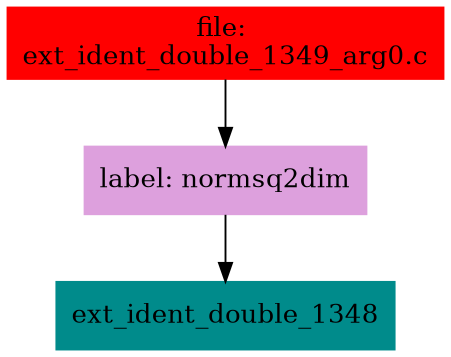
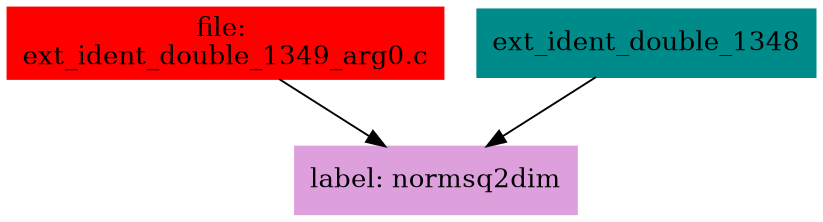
edge "label: normsq2dim" -> "ext_ident_double_1348": reversed
